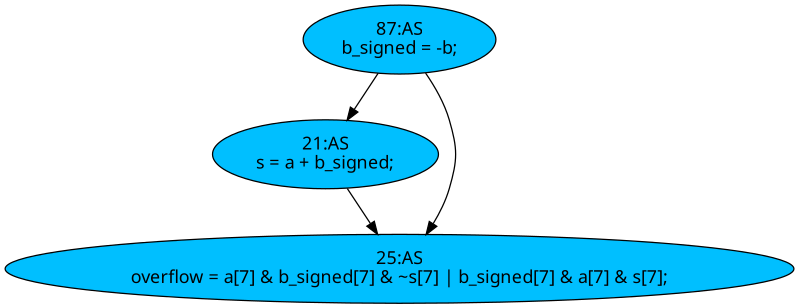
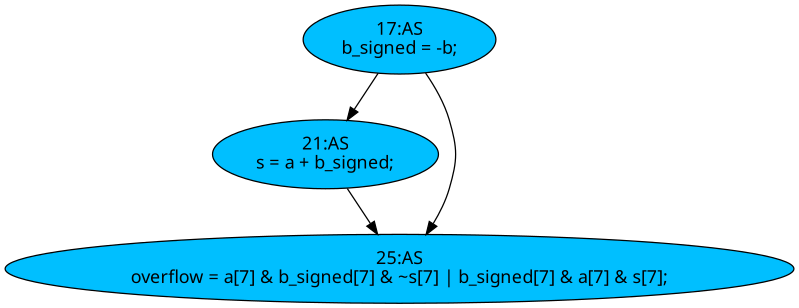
node "87:AS b_signed = -b;": label "87:AS b_signed = -b;" -> "17:AS b_signed = -b;"
